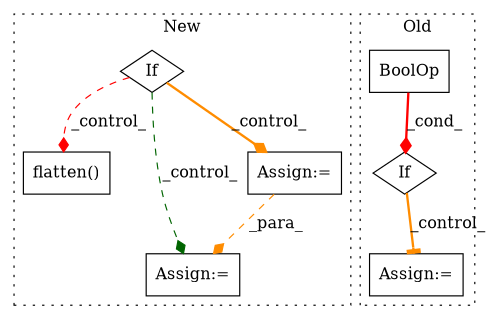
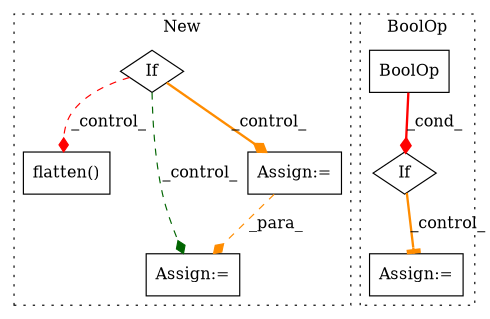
cluster "Old": label "Old" -> "BoolOp"
